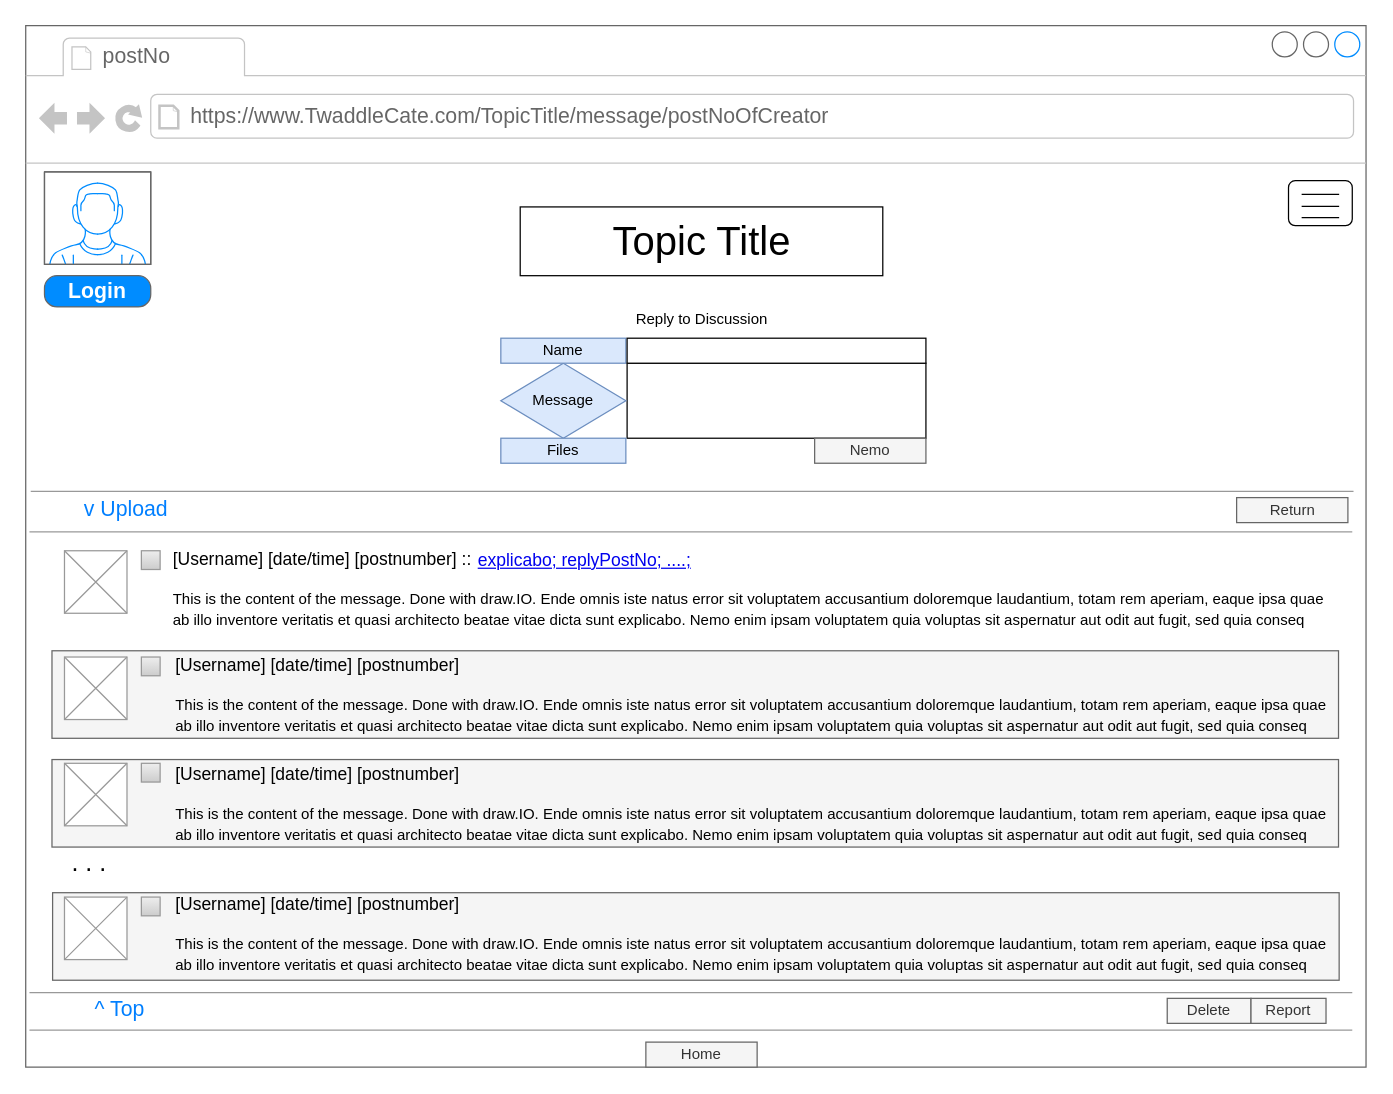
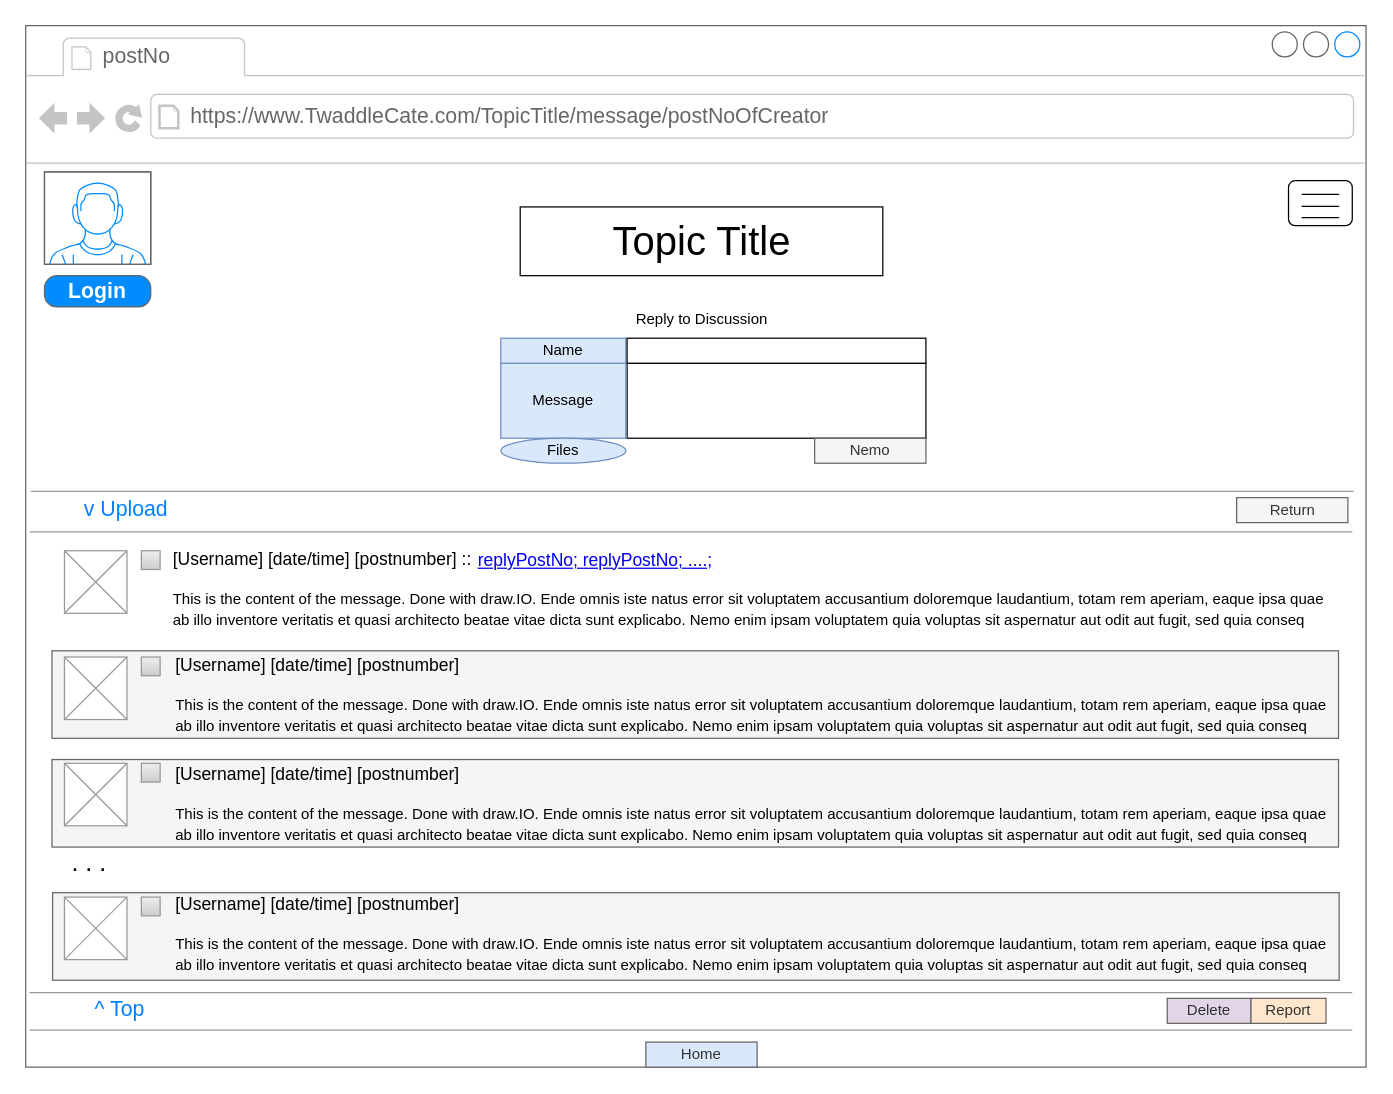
node "Message": shape diamond -> rectangle
node "Files": shape rectangle -> ellipse
node "explicabo; replyPostNo; ....;": label "explicabo; replyPostNo; ....;" -> "replyPostNo; replyPostNo; ....;"
node "Delete": fillcolor #f5f5f5 -> #e1d5e7
node "Report": fillcolor #f5f5f5 -> #ffe6cc
node "Home": fillcolor #f5f5f5 -> #dae8fc
